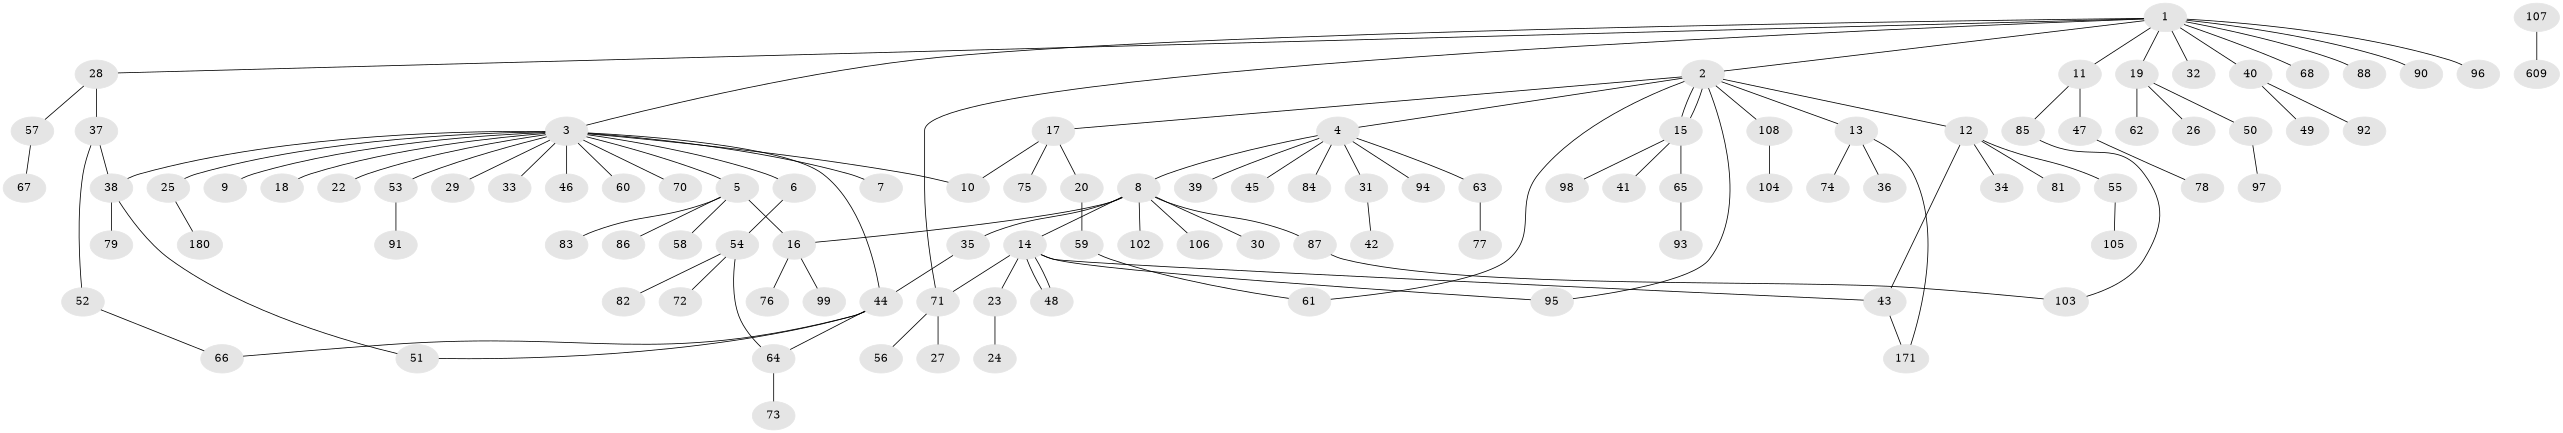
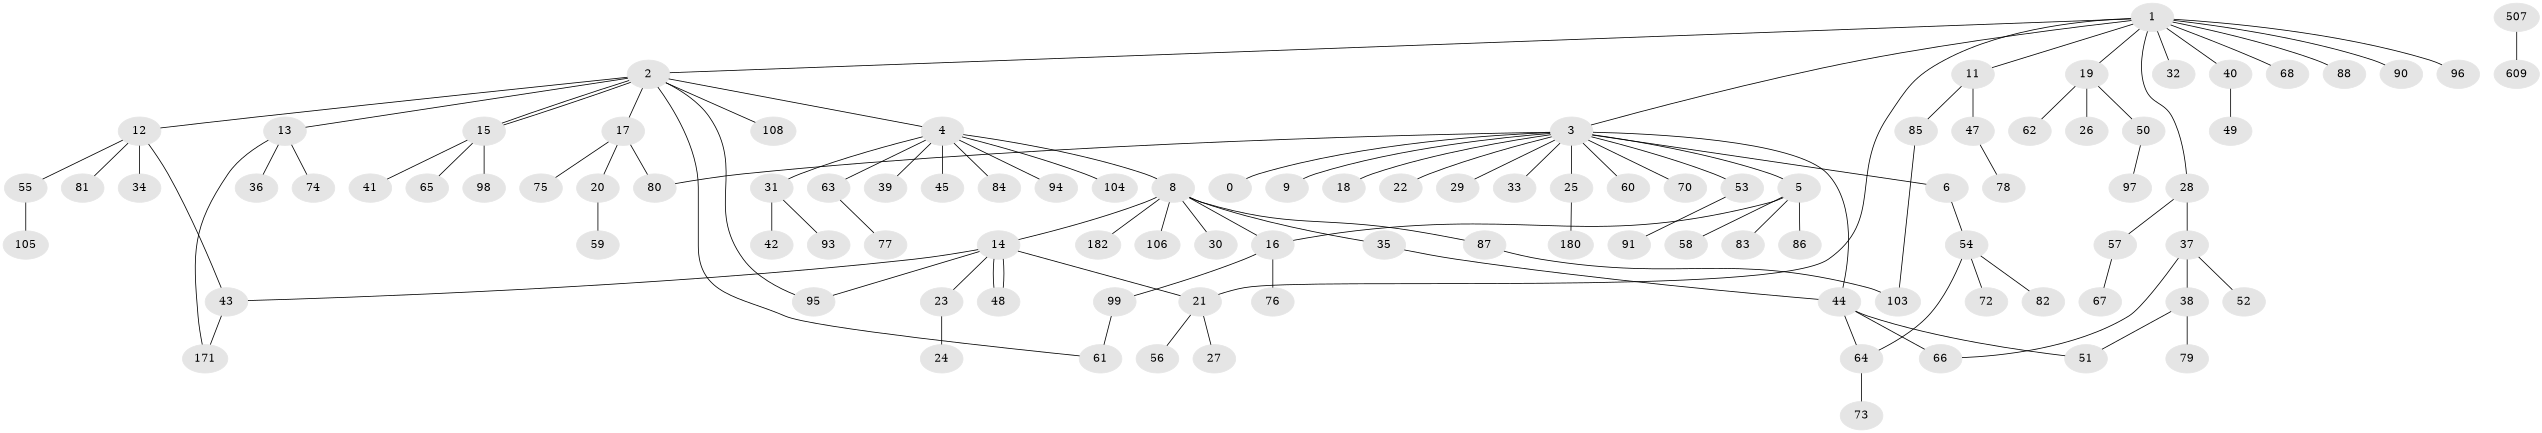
node "107": label "107" -> "507"
node "92": removed
edge "3" -- "38": removed
edge "108" -- "104": now "4" -- "104"
node "46": removed
node "7": label "7" -> "0"
node "10": label "10" -> "80"
edge "65" -- "93": now "31" -- "93"
node "102": label "102" -> "182"
edge "59" -- "61": now "99" -- "61"
node "71": label "71" -> "21"
edge "52" -- "66": now "37" -- "66"
